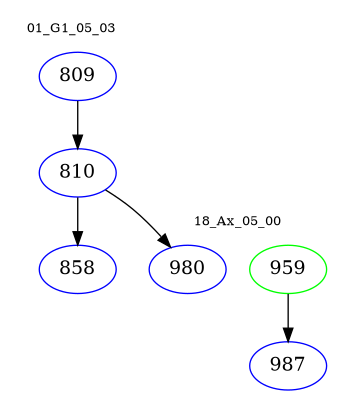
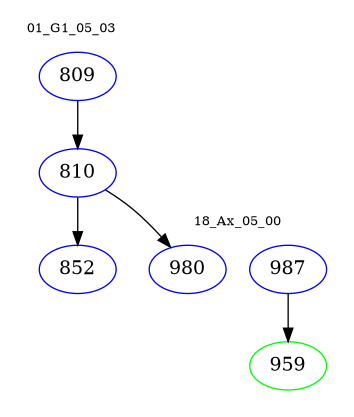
node "858": label "858" -> "852"
edge "959" -> "987": reversed
